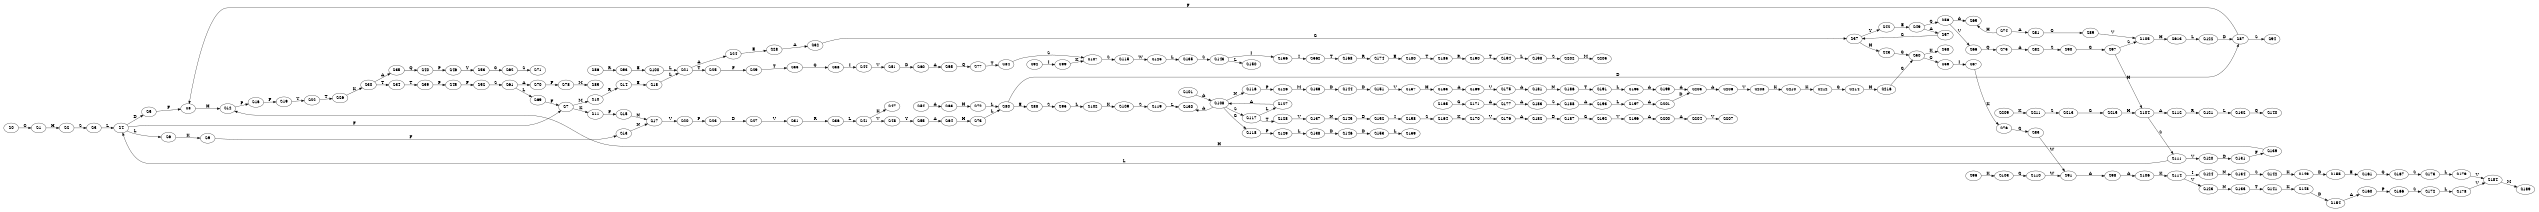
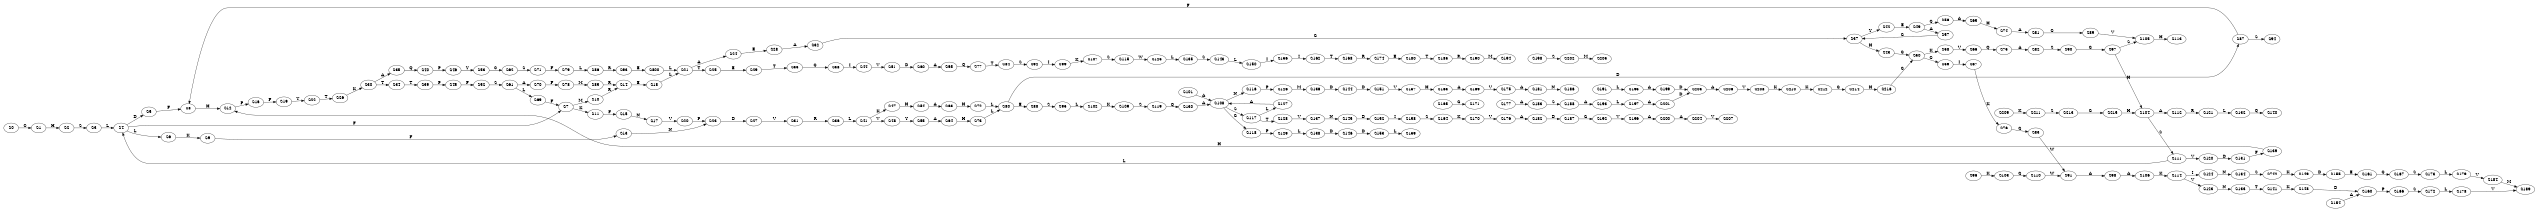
edge "S74" -> "S65": reversed
edge "S56" -> "S66": now "S58" -> "S66"
node "S613": label "S613" -> "S113"
node "S122": removed
edge "S84" -> "S107": now "S84" -> "S92"
edge "S143" -> "S156": now "S150" -> "S156"
edge "S190" -> "S194": label "T" -> "M"
node "S562": label "S562" -> "S162"
edge "S194" -> "S198": removed, label "L"
edge "S25" -> "S29": label "F" -> "E"
node "S79": added
node "S100": label "S100" -> "S800"
edge "S85" -> "S14": added, label "R"
edge "S199" -> "S203": label "A" -> "D"
edge "S186" -> "S191": removed, label "T"
edge "S171" -> "S177": removed, label "A"
edge "S119" -> "S130": label "L" -> "Q"
edge "S47" -> "S54": added, label "H"
edge "S108" -> "S130": reversed
edge "S13" -> "S17": now "S13" -> "S23"
node "S142": label "S142" -> "S742"
edge "S178" -> "S184": now "S178" -> "S189"
edge "S148" -> "S154": now "S148" -> "S160"
